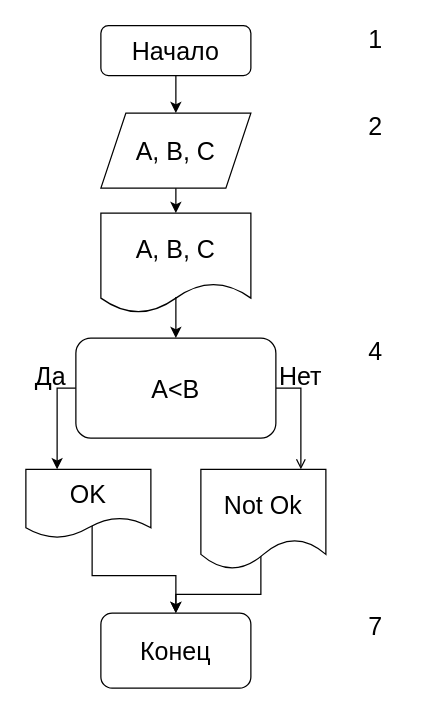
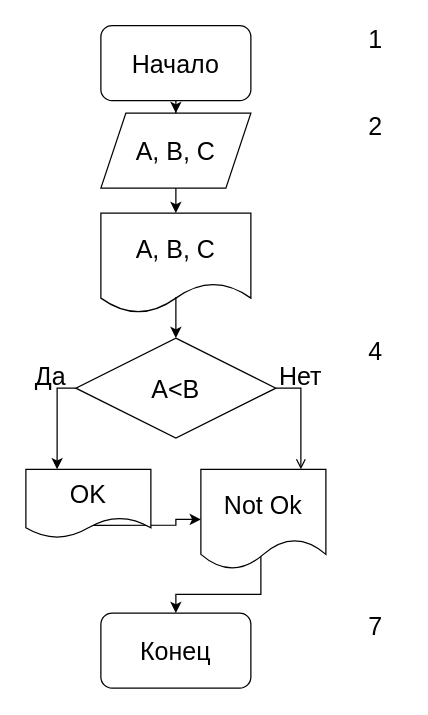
node "Начало": size 150x50 -> 150x75
node "A<B": shape rounded rectangle -> diamond
edge "OK" -> "Конец": now "OK" -> "Not Ok"
